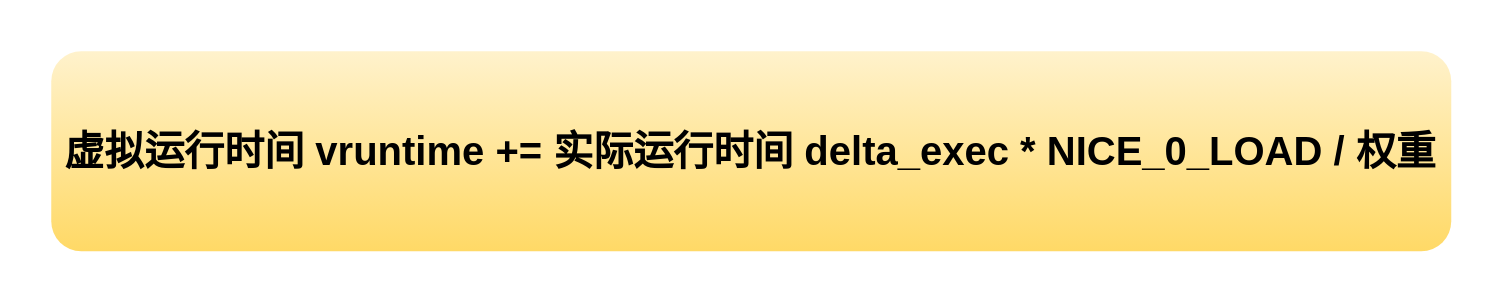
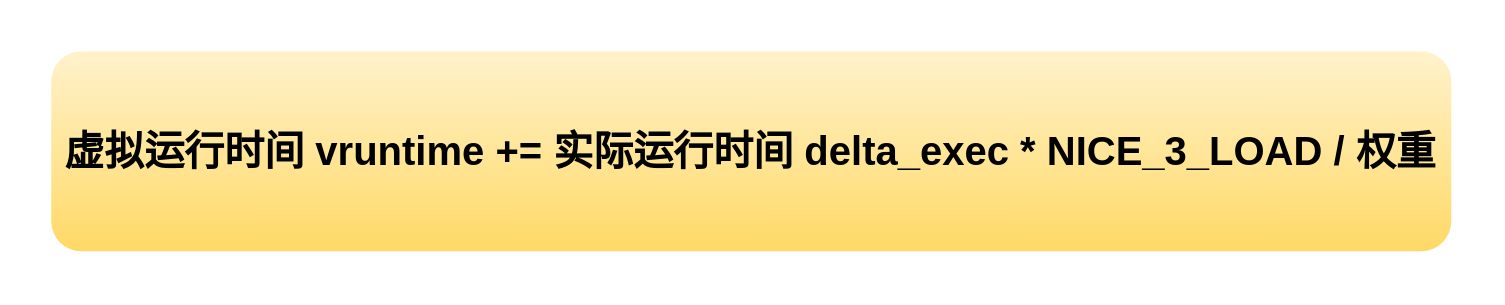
node "虚拟运行时间 vruntime += 实际运行时间 delta_exec * NICE_0_LOAD / 权重": label "虚拟运行时间 vruntime += 实际运行时间 delta_exec * NICE_0_LOAD / 权重" -> "虚拟运行时间 vruntime += 实际运行时间 delta_exec * NICE_3_LOAD / 权重"
